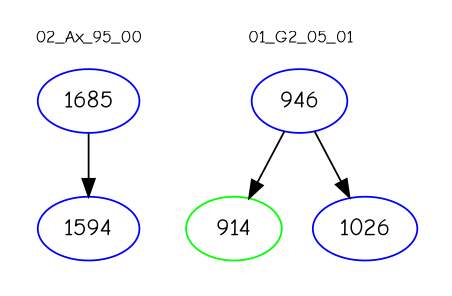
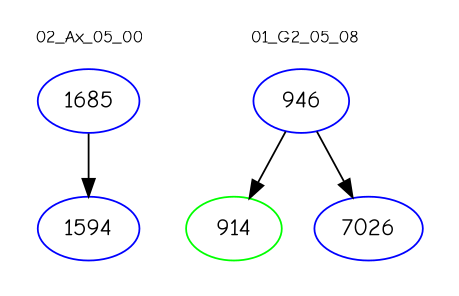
cluster "02_Ax_95_00": label "02_Ax_95_00" -> "02_Ax_05_00"
cluster "01_G2_05_01": label "01_G2_05_01" -> "01_G2_05_08"
node "1026": label "1026" -> "7026"
